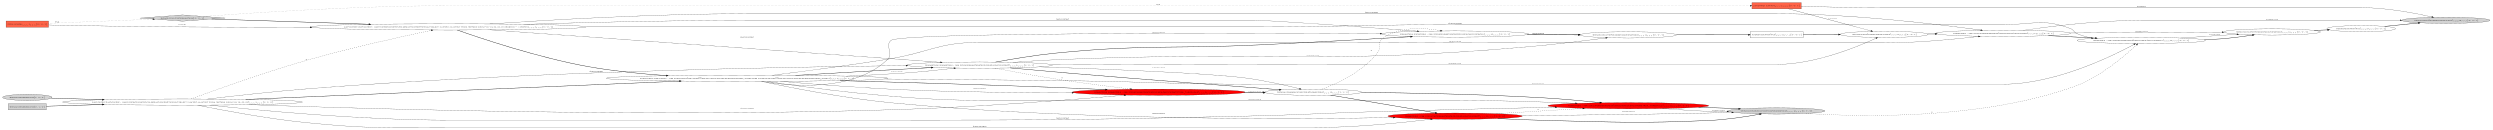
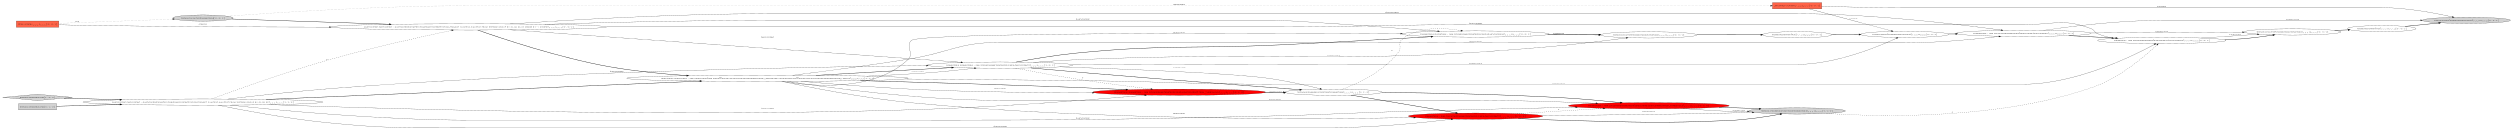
edge "testNonConcurrentIndexedTable['0', '0', '1']" -> "List<String> survivors@@@2@@@['0', '0', '1']": label "true" -> "mergeTable"
node "testNonConcurrentIndexedTable['0', '0', '1']": shape diamond -> ellipse
node "indexedTable.finish(true)@@@12@@@['0', '0', '1']": shape box -> ellipse
node "testNoMoreNewRecords['1', '0', '0']": shape ellipse -> diamond
